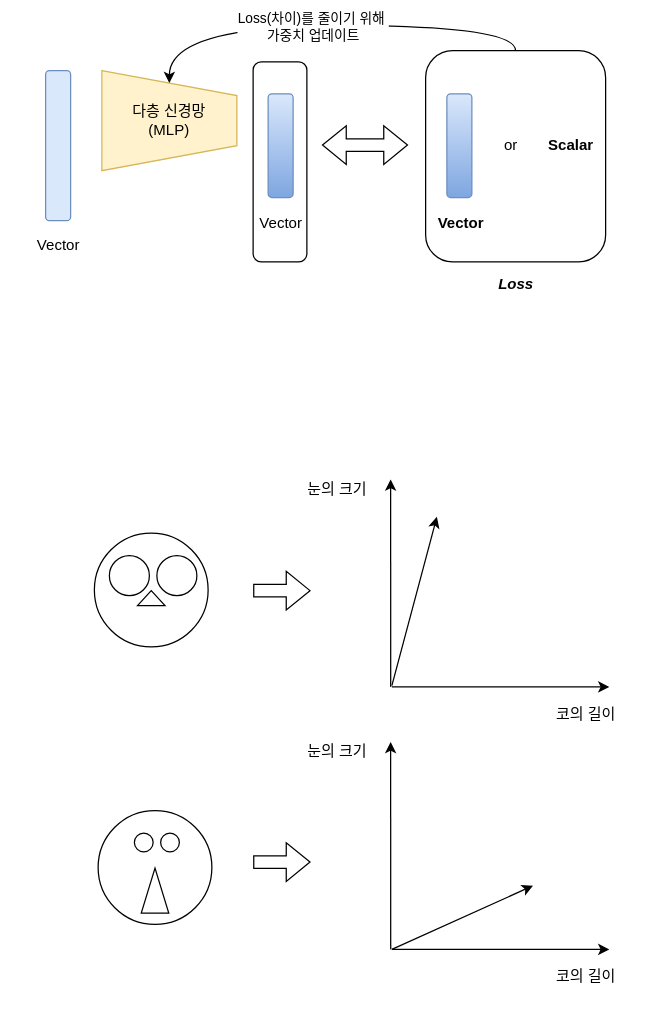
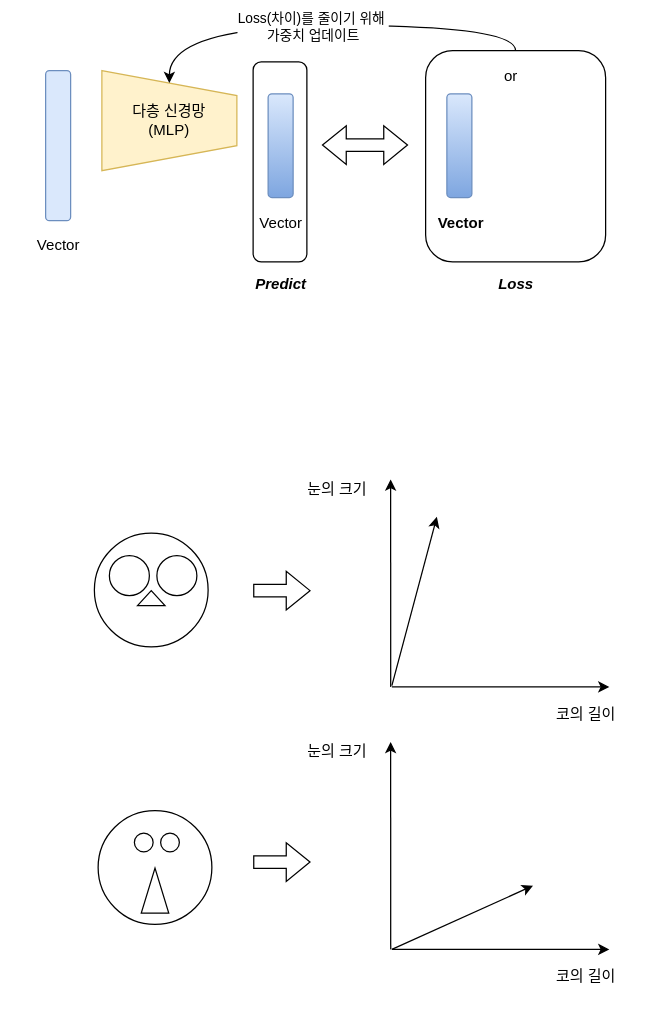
node "or": moved (510, 146) -> (510, 77)
node "Scalar": removed
node "Predict": added
